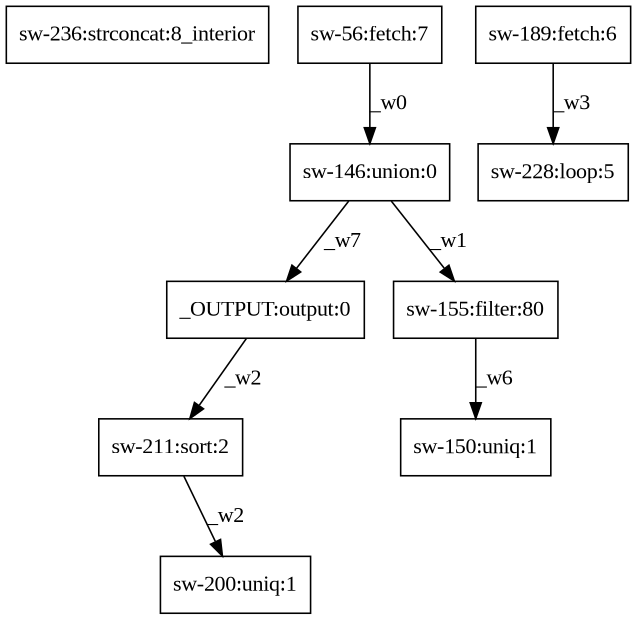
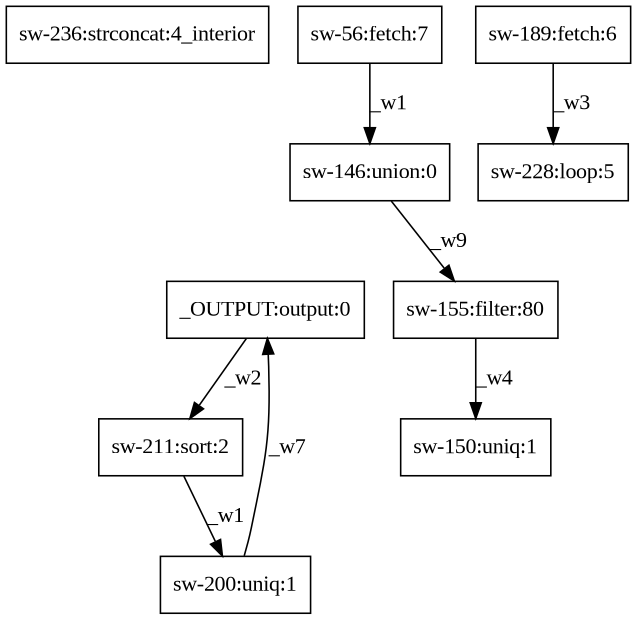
node "sw-236:strconcat:8_interior": label "sw-236:strconcat:8_interior" -> "sw-236:strconcat:4_interior"
edge "sw-56:fetch:7" -> "sw-146:union:0": label "_w0" -> "_w1"
edge "sw-146:union:0" -> "_OUTPUT:output:0": now "sw-200:uniq:1" -> "_OUTPUT:output:0"
edge "sw-146:union:0" -> "sw-155:filter:80": label "_w1" -> "_w9"
edge "sw-155:filter:80" -> "sw-150:uniq:1": label "_w6" -> "_w4"
edge "sw-211:sort:2" -> "sw-200:uniq:1": label "_w2" -> "_w1"
